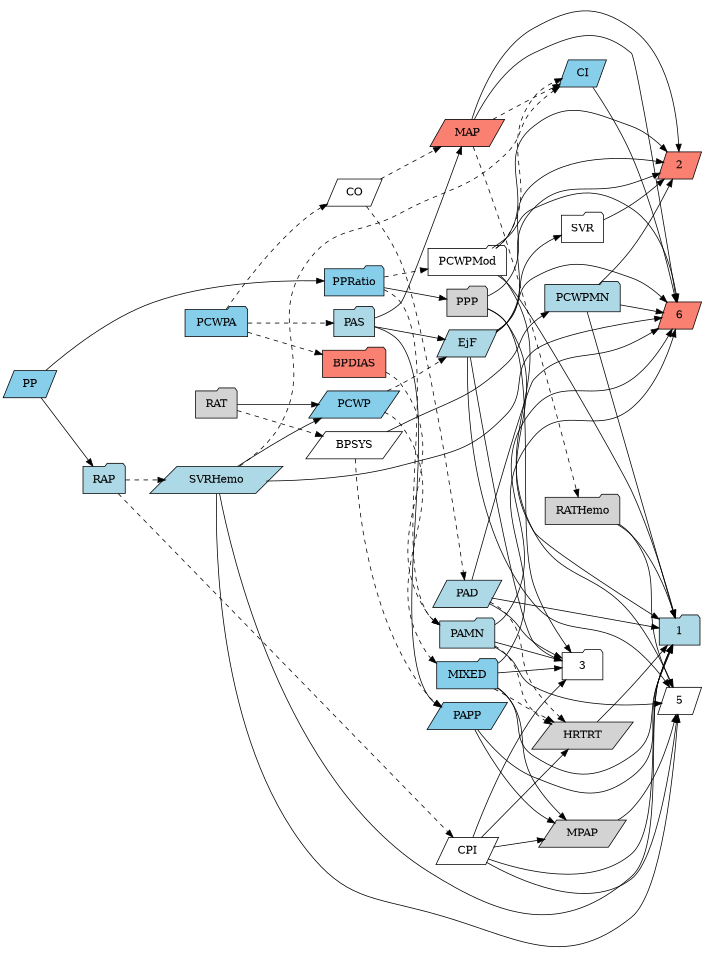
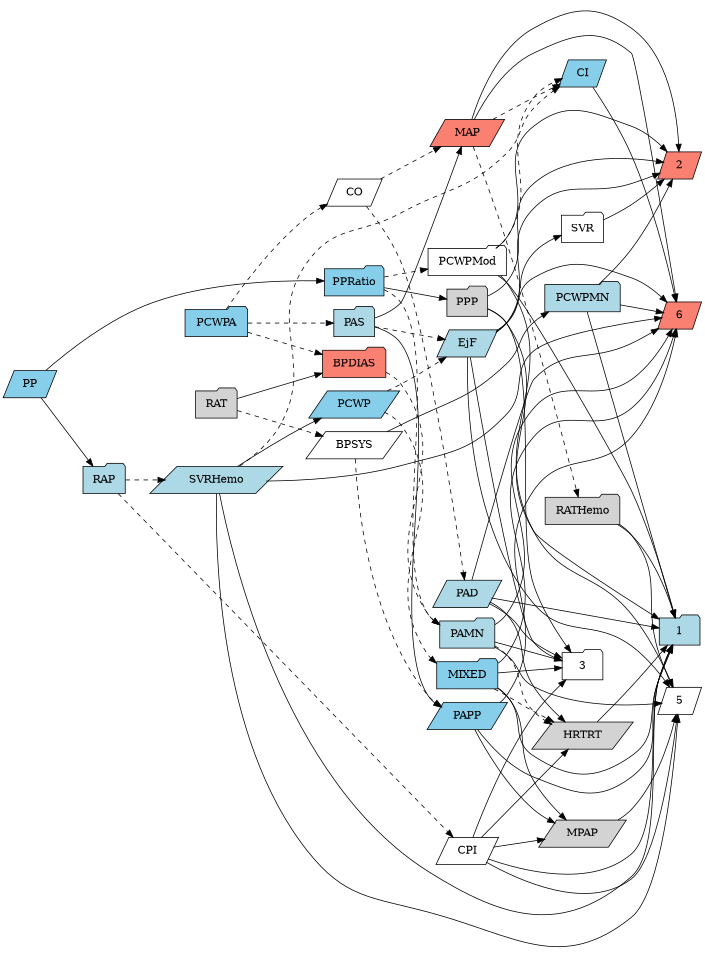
edge "PCWPMod" -> "6": now "PAPP" -> "6"
edge "PAS" -> "EjF": style solid -> dashed
edge "RAT" -> "PCWP": now "RAT" -> "BPDIAS"
edge "PAD" -> "HRTRT": style dashed -> solid
